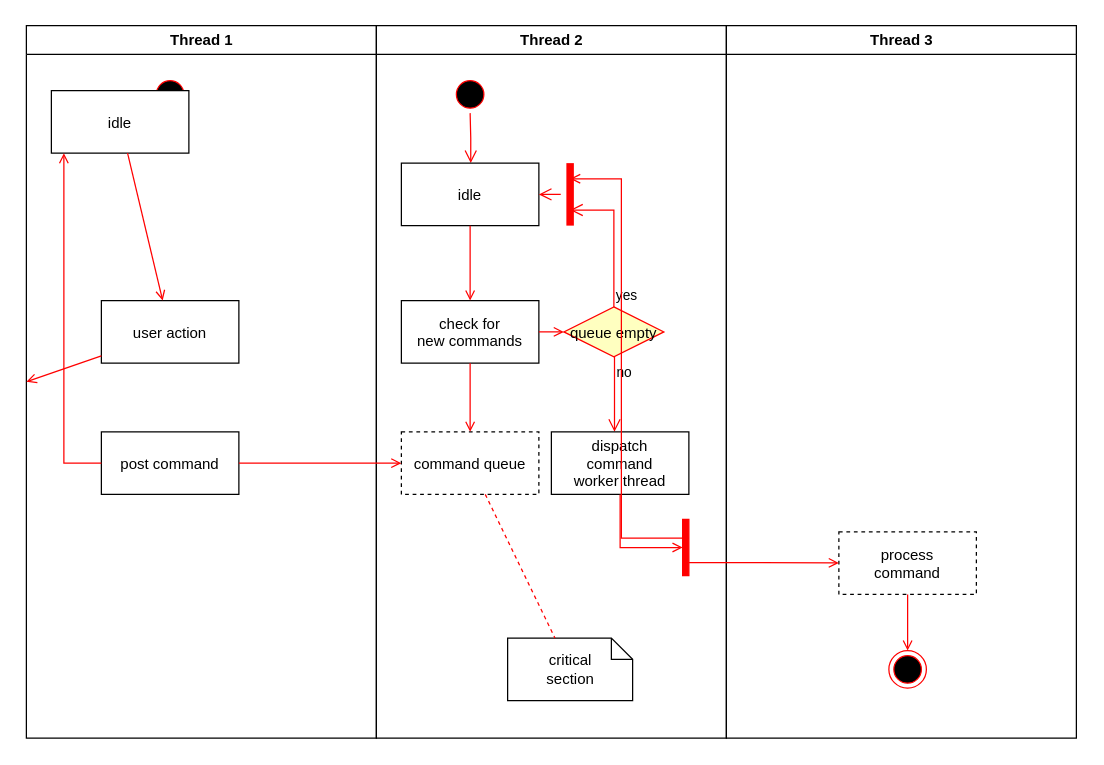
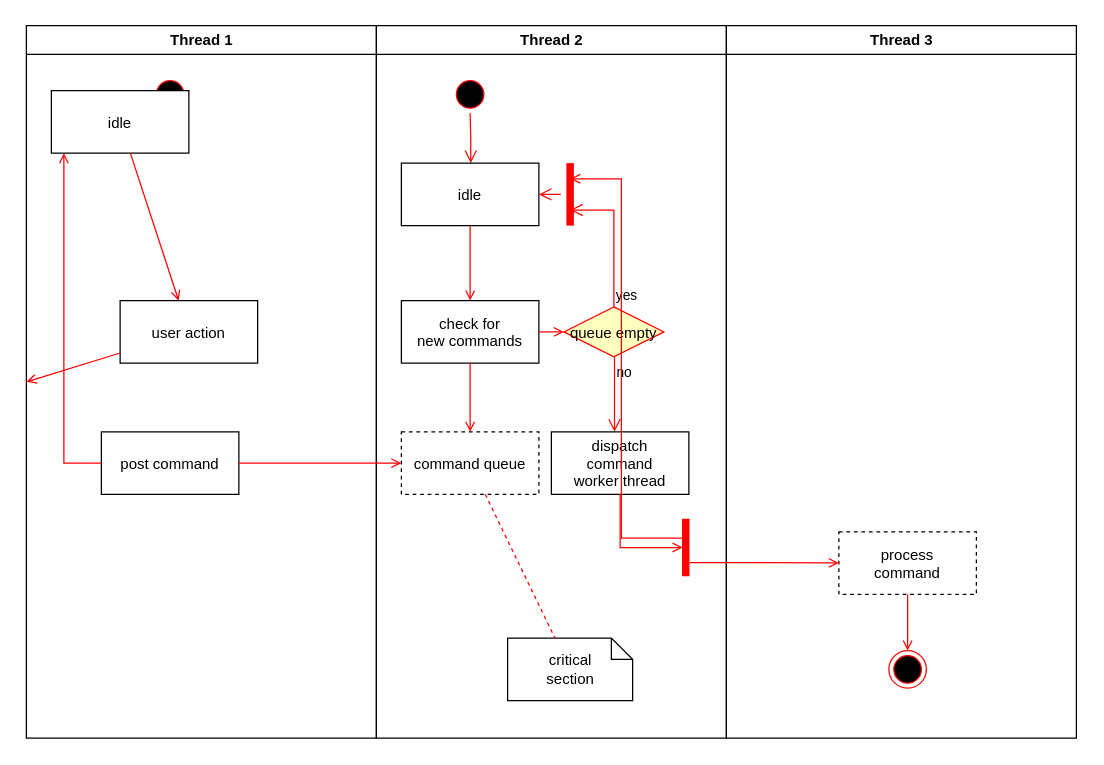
node "user action": moved (170, 332) -> (189, 332)
